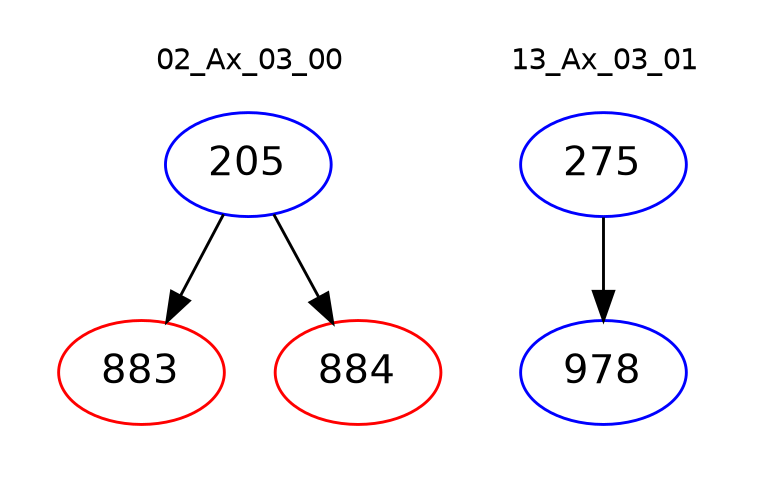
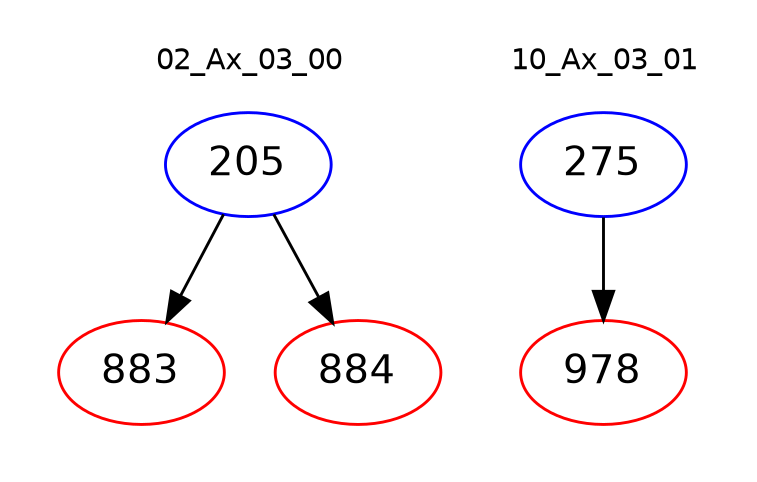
cluster "13_Ax_03_01": label "13_Ax_03_01" -> "10_Ax_03_01"
node "978": color blue -> red
